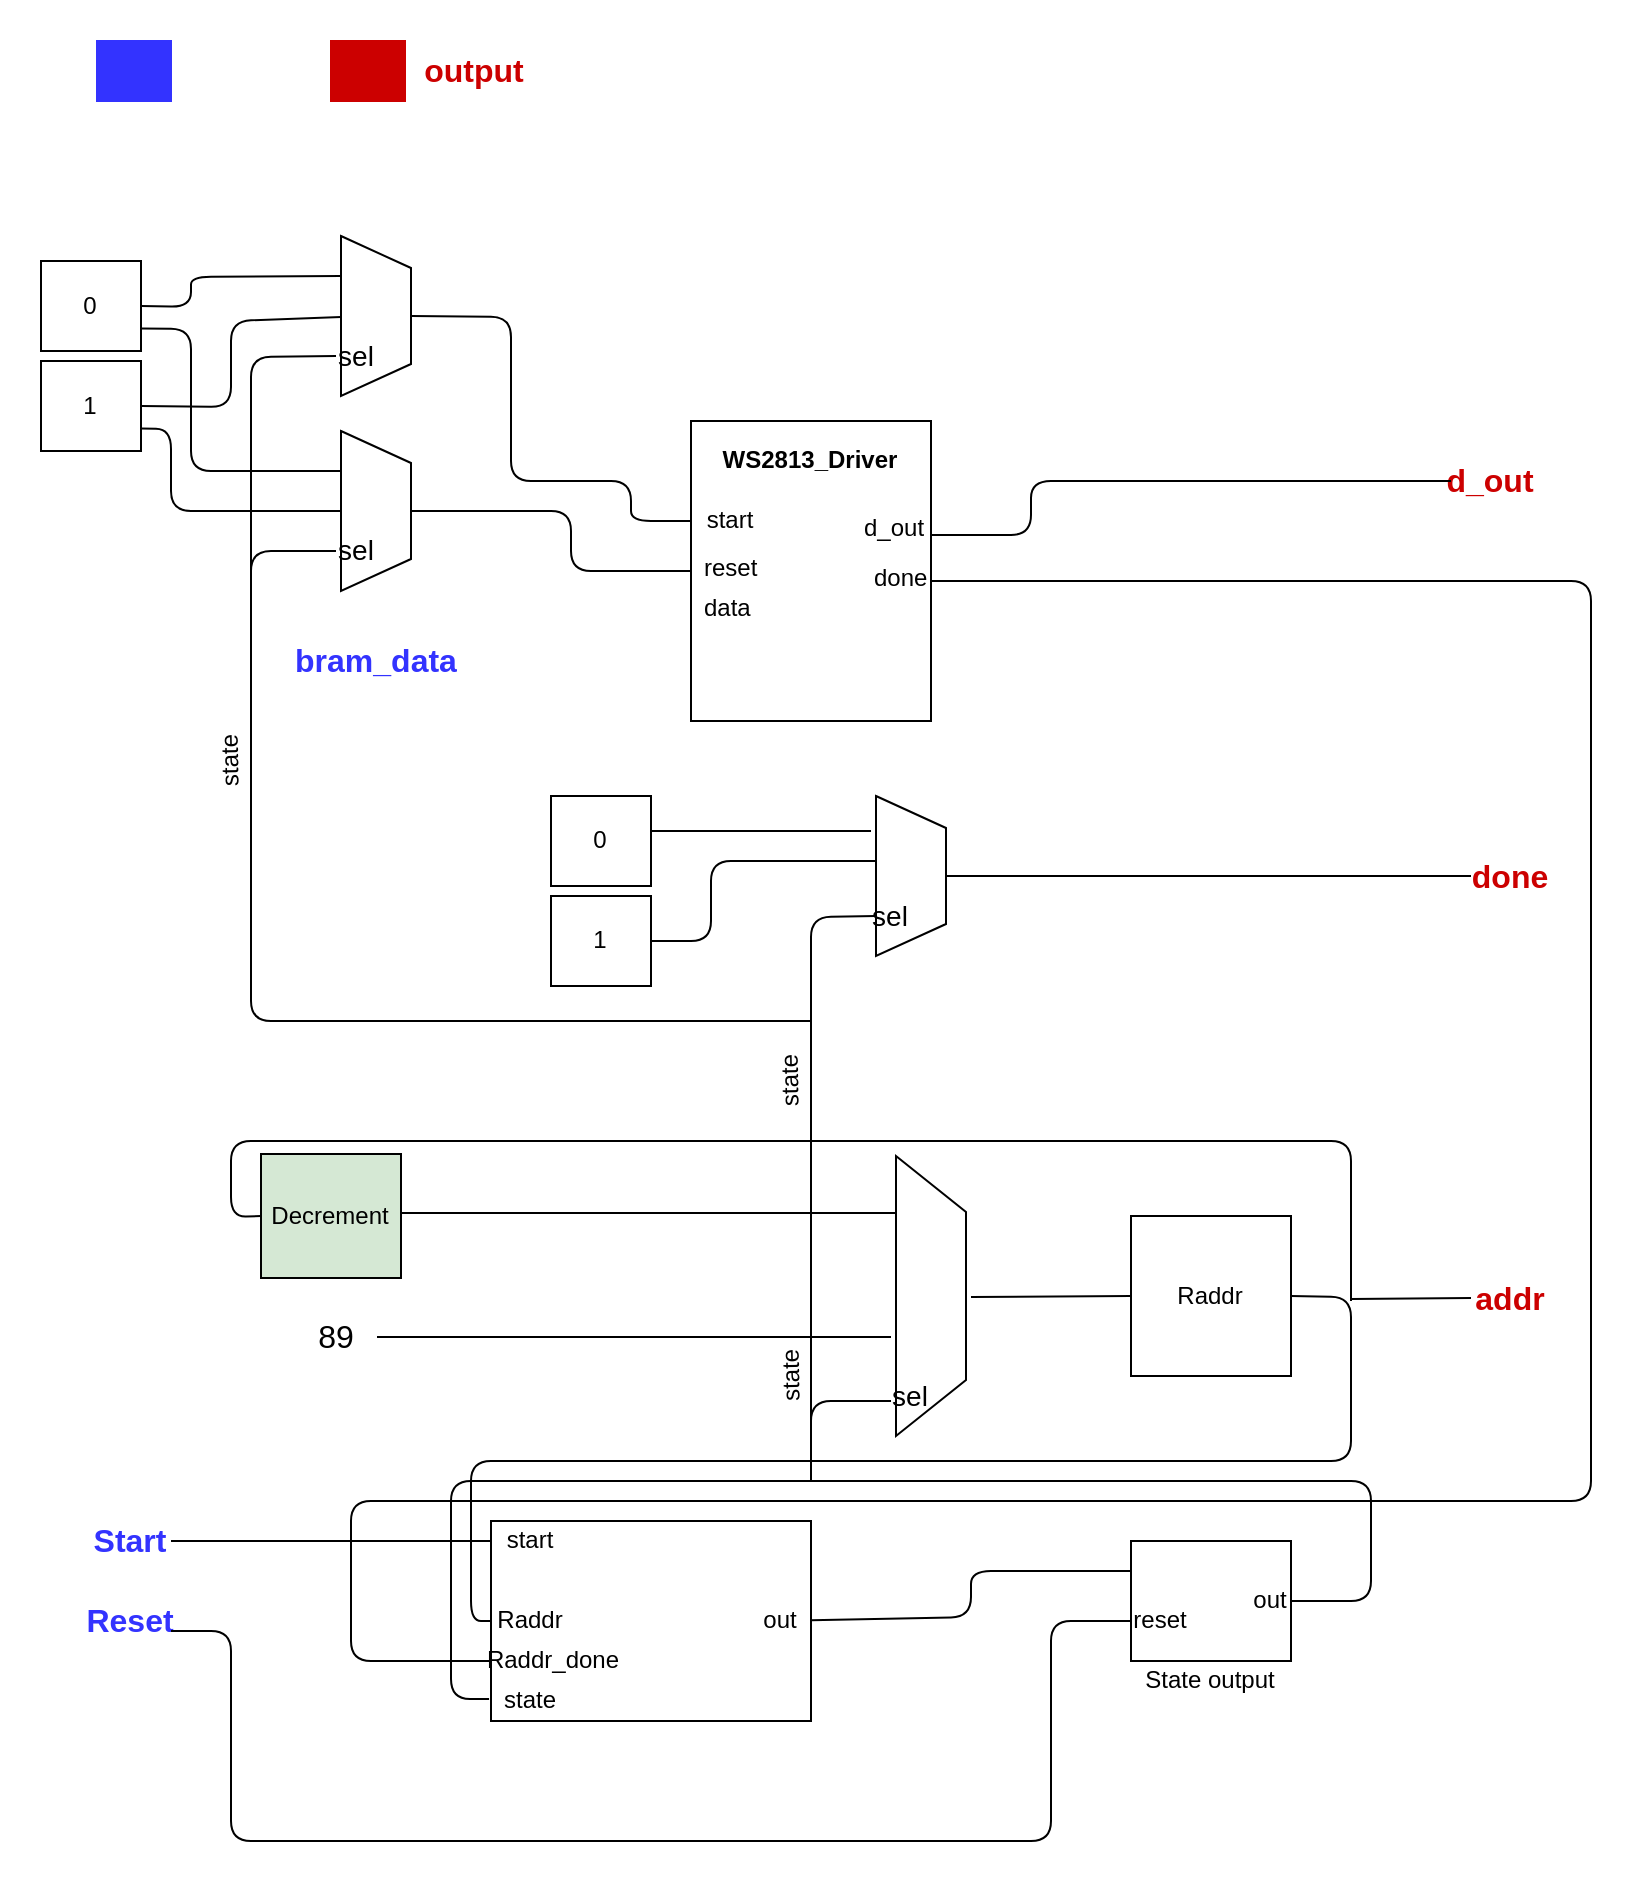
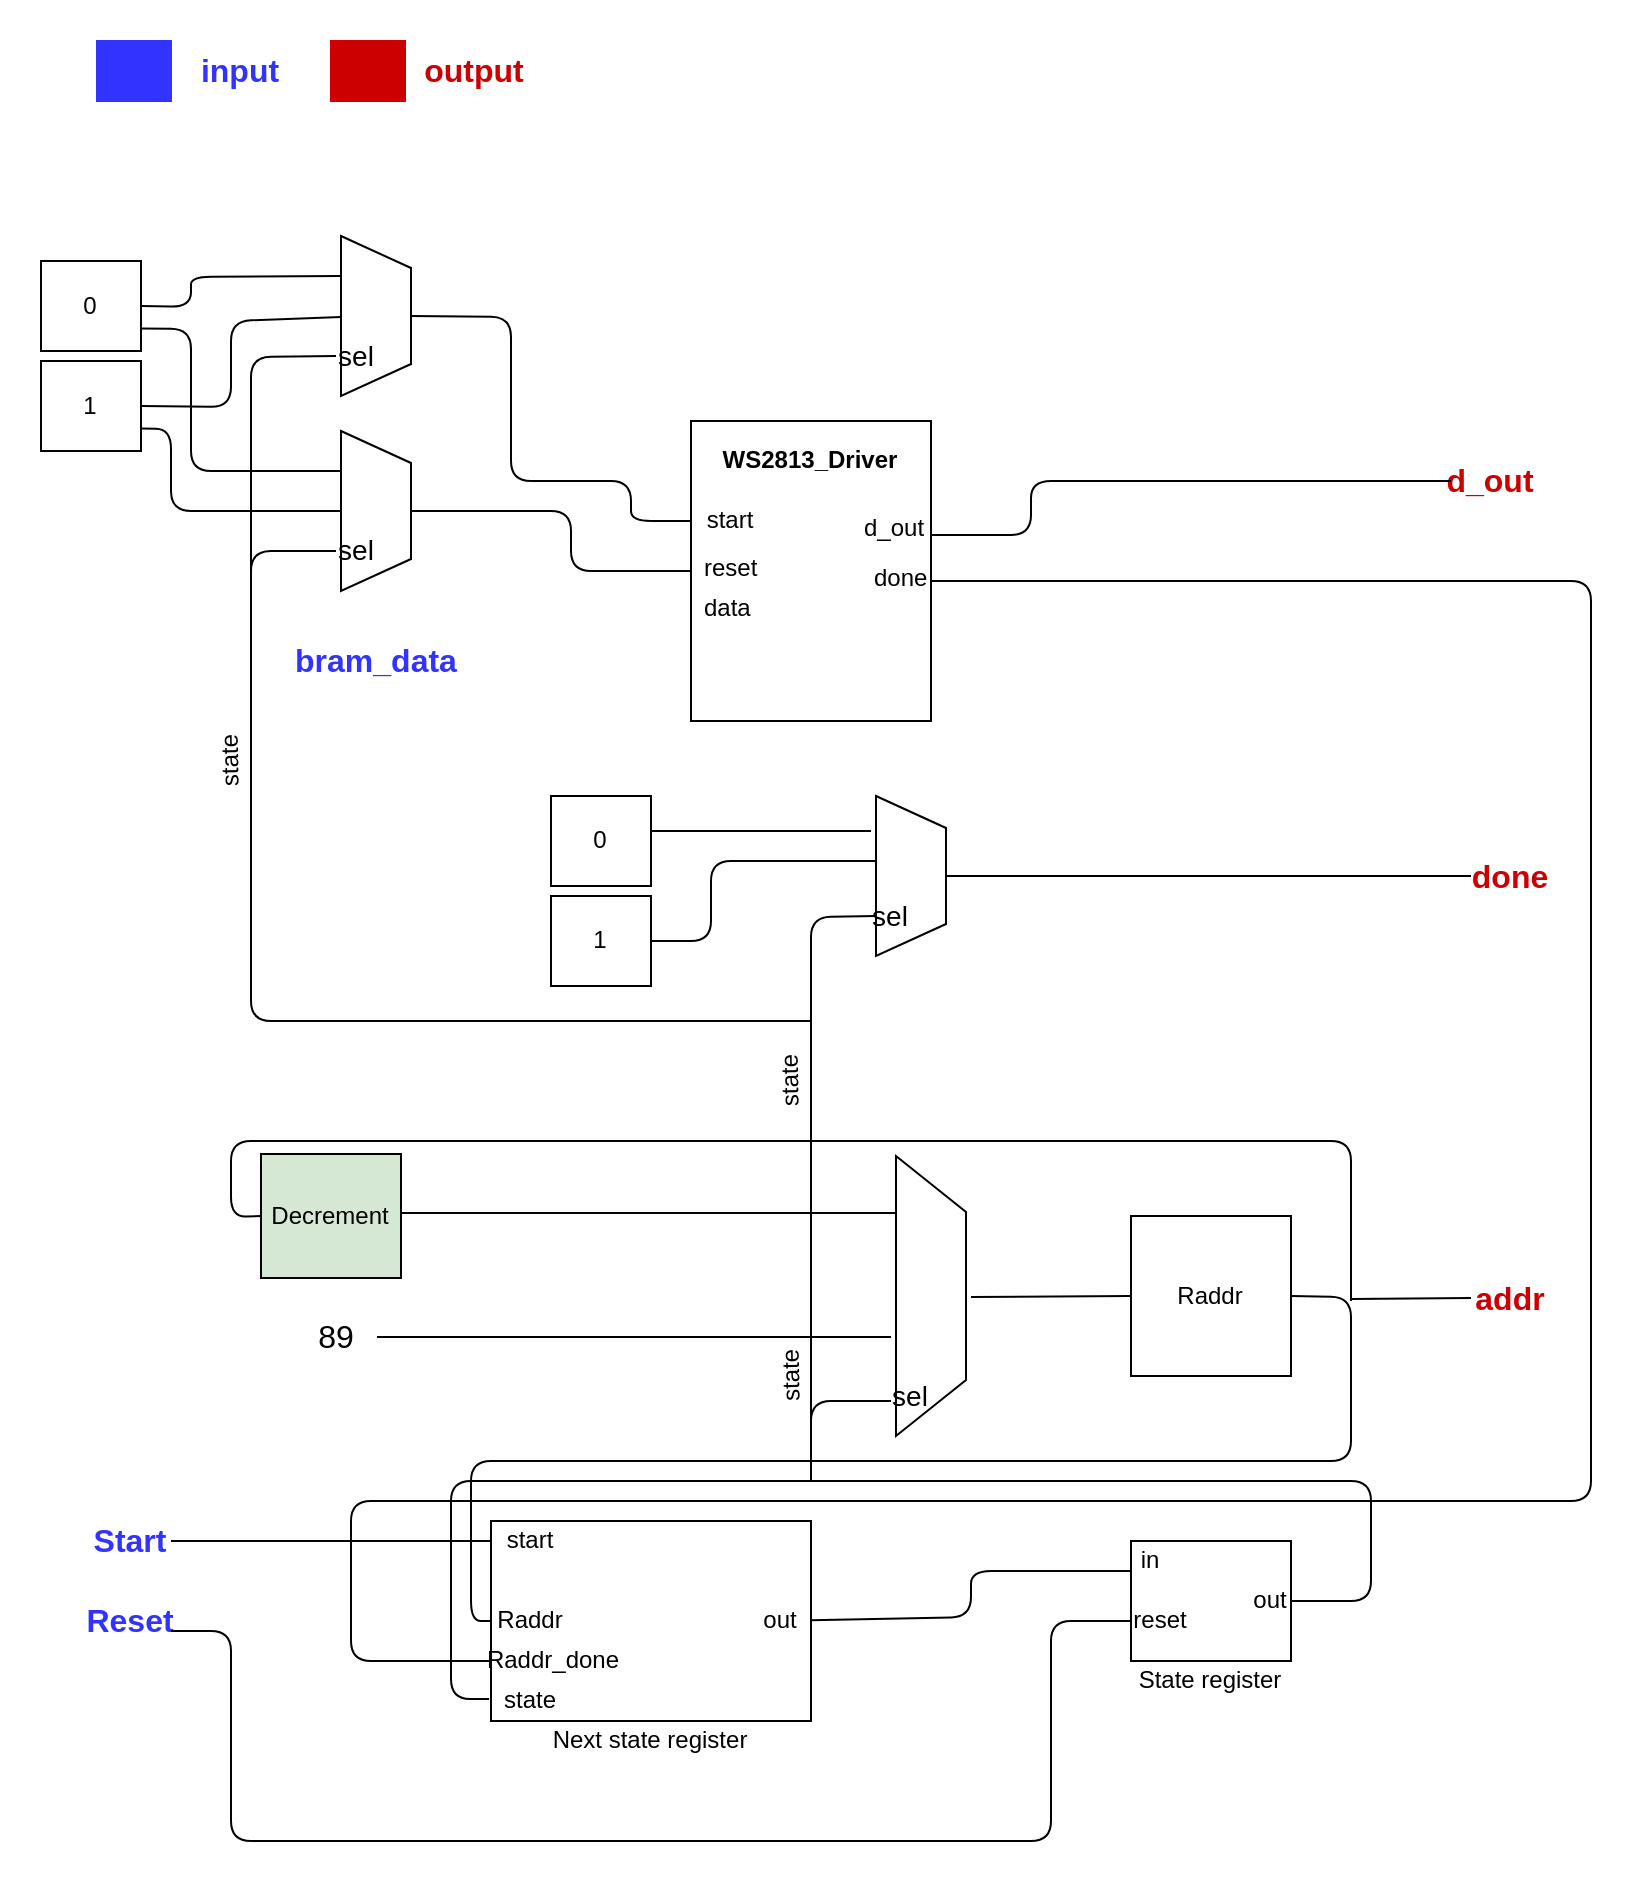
node "input": added
node "in": added
node "State output": label "State output" -> "State register"
node "Next state register": added
